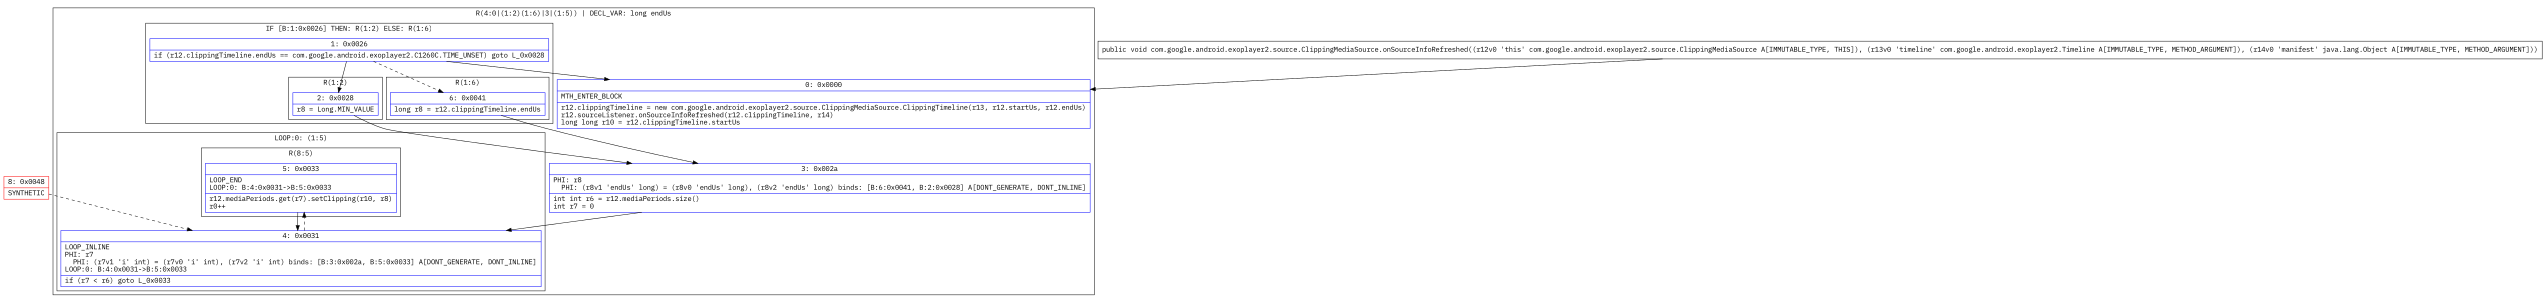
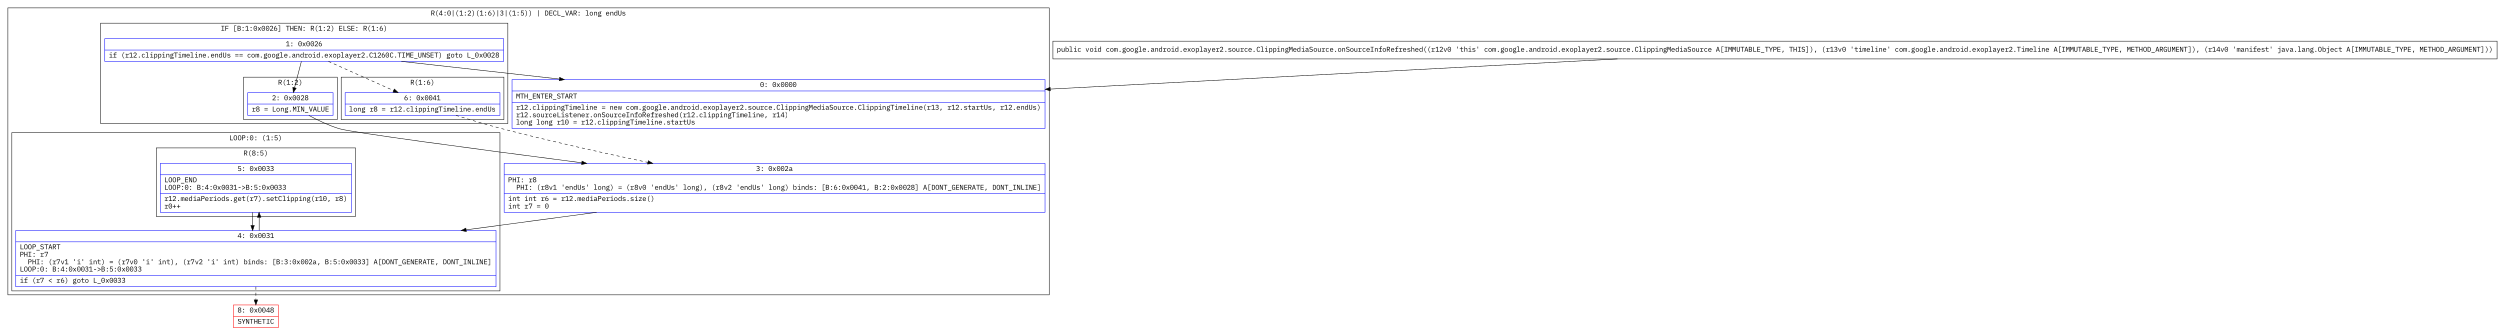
node "0: 0x0000": text "MTH_ENTER_BLOCK" -> "MTH_ENTER_START"
edge "6: 0x0041" -> "3: 0x002a": style solid -> dashed
edge "8: 0x0048" -> "4: 0x0031": reversed
edge "4: 0x0031" -> "5: 0x0033": style dashed -> solid
node "4: 0x0031": text "LOOP_INLINE" -> "LOOP_START"
